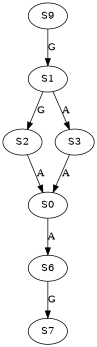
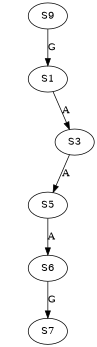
node "S2": removed
node "S0": label "S0" -> "S5"
